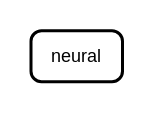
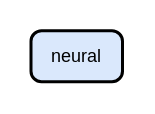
node "neural": fillcolor #ffffff -> #dae8fc
